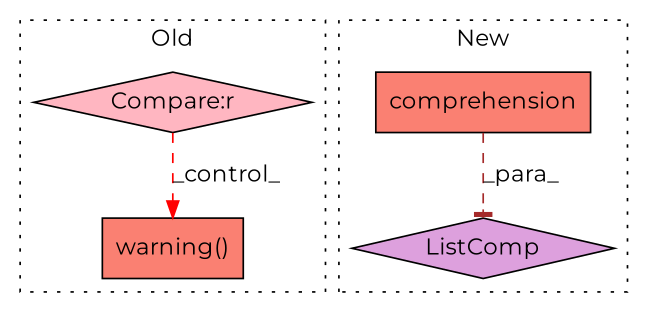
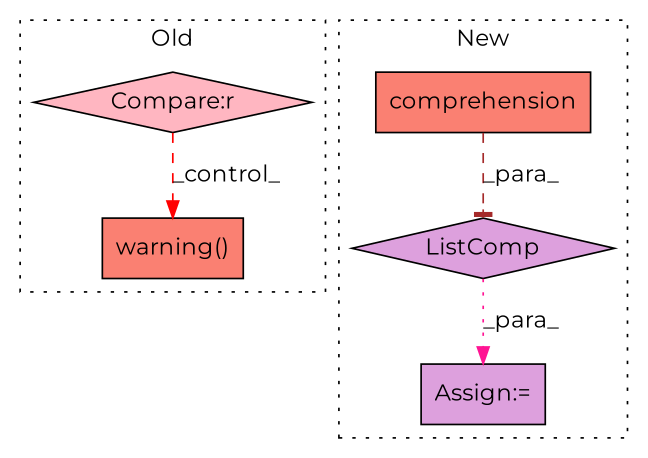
node "Assign:=": added
